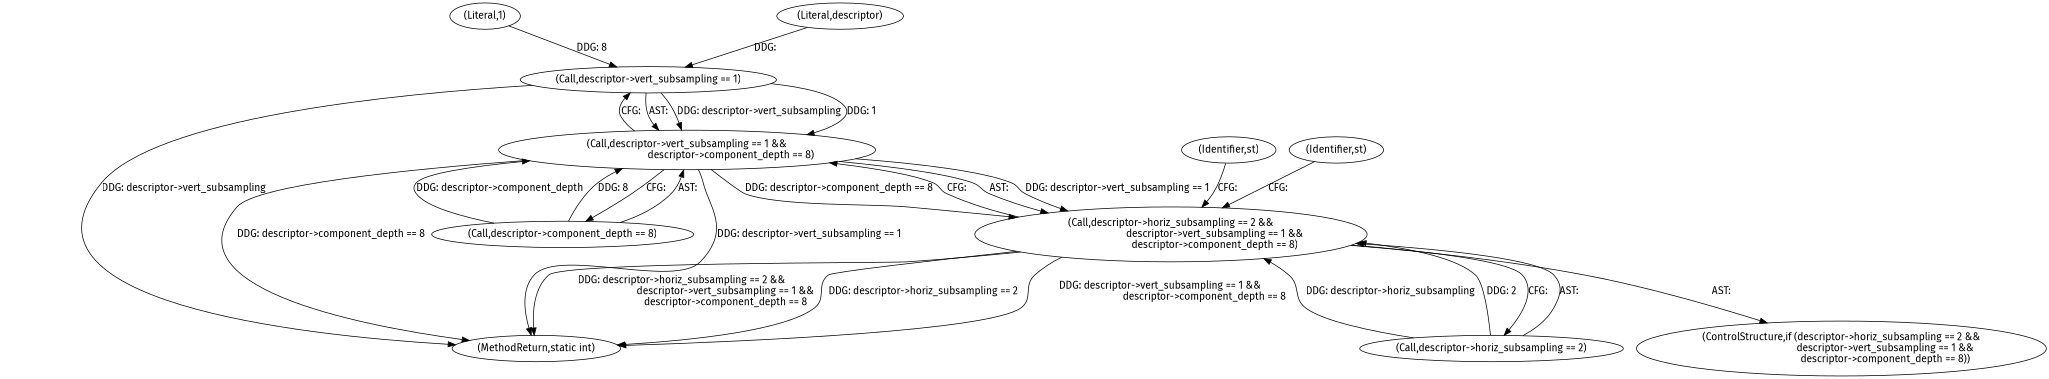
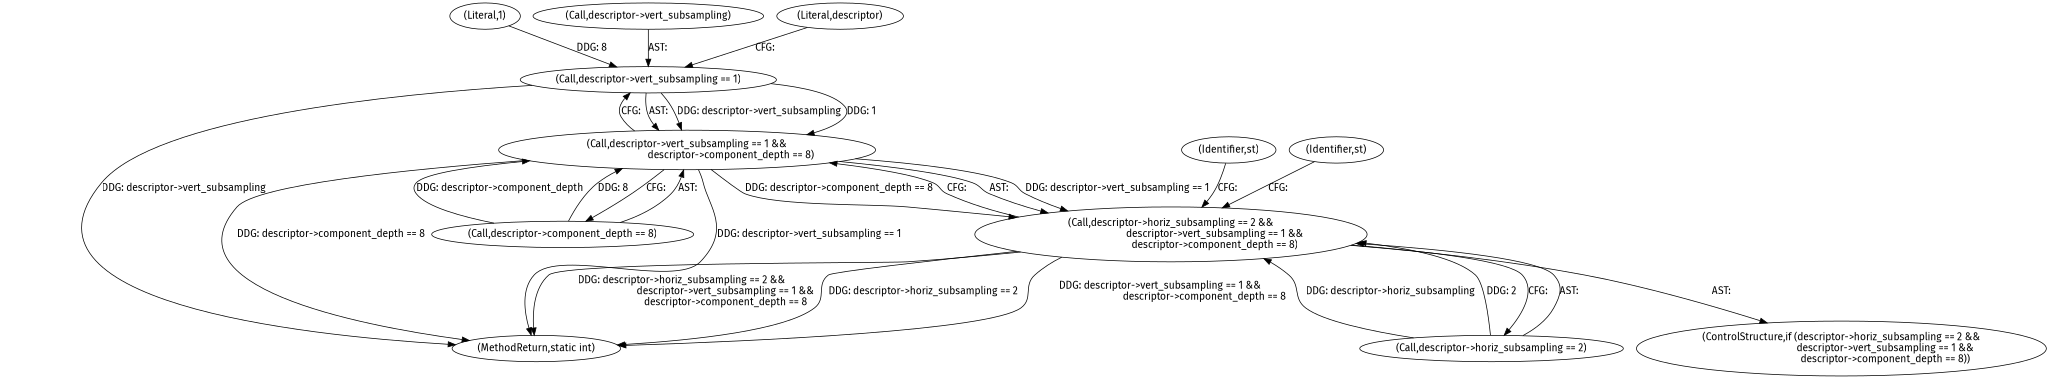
node "(Call,descriptor->vert_subsampling)": added
edge "(Literal,descriptor)" -> "(Call,descriptor->vert_subsampling == 1)": label "DDG: " -> "CFG: "
